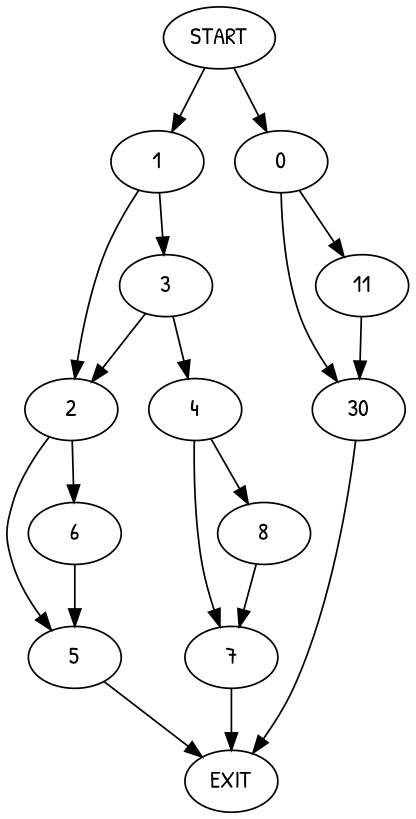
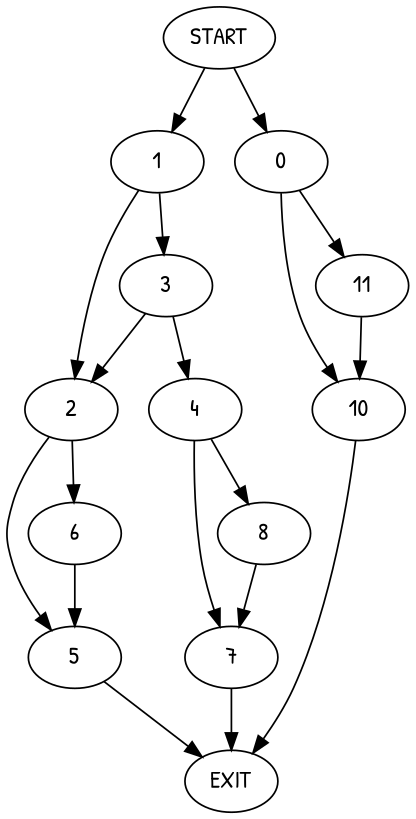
node "30": label "30" -> "10"
